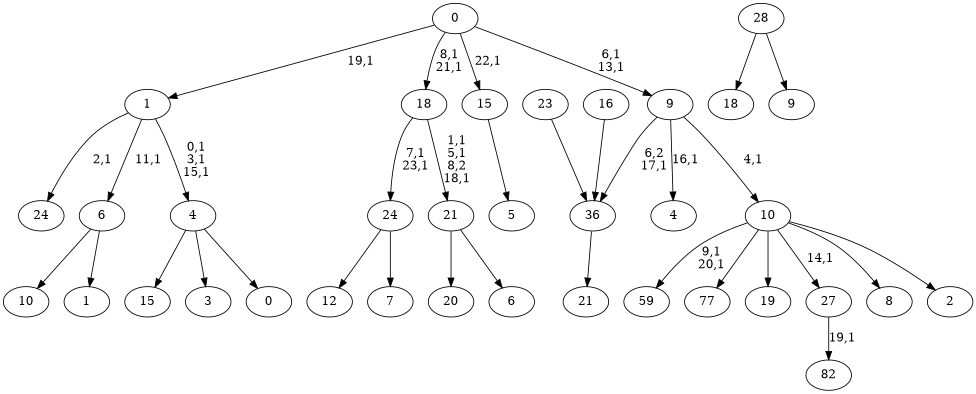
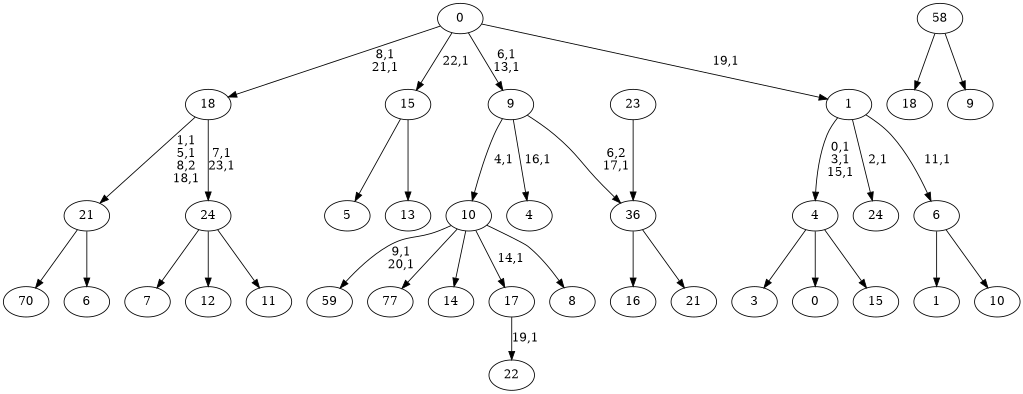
node "28": label "28" -> "58"
edge "16" -> "36": reversed
node "13": added
node "11": added
node "20": label "20" -> "70"
node "19": label "19" -> "14"
node "27": label "27" -> "17"
node "2": removed
node "82": label "82" -> "22"
